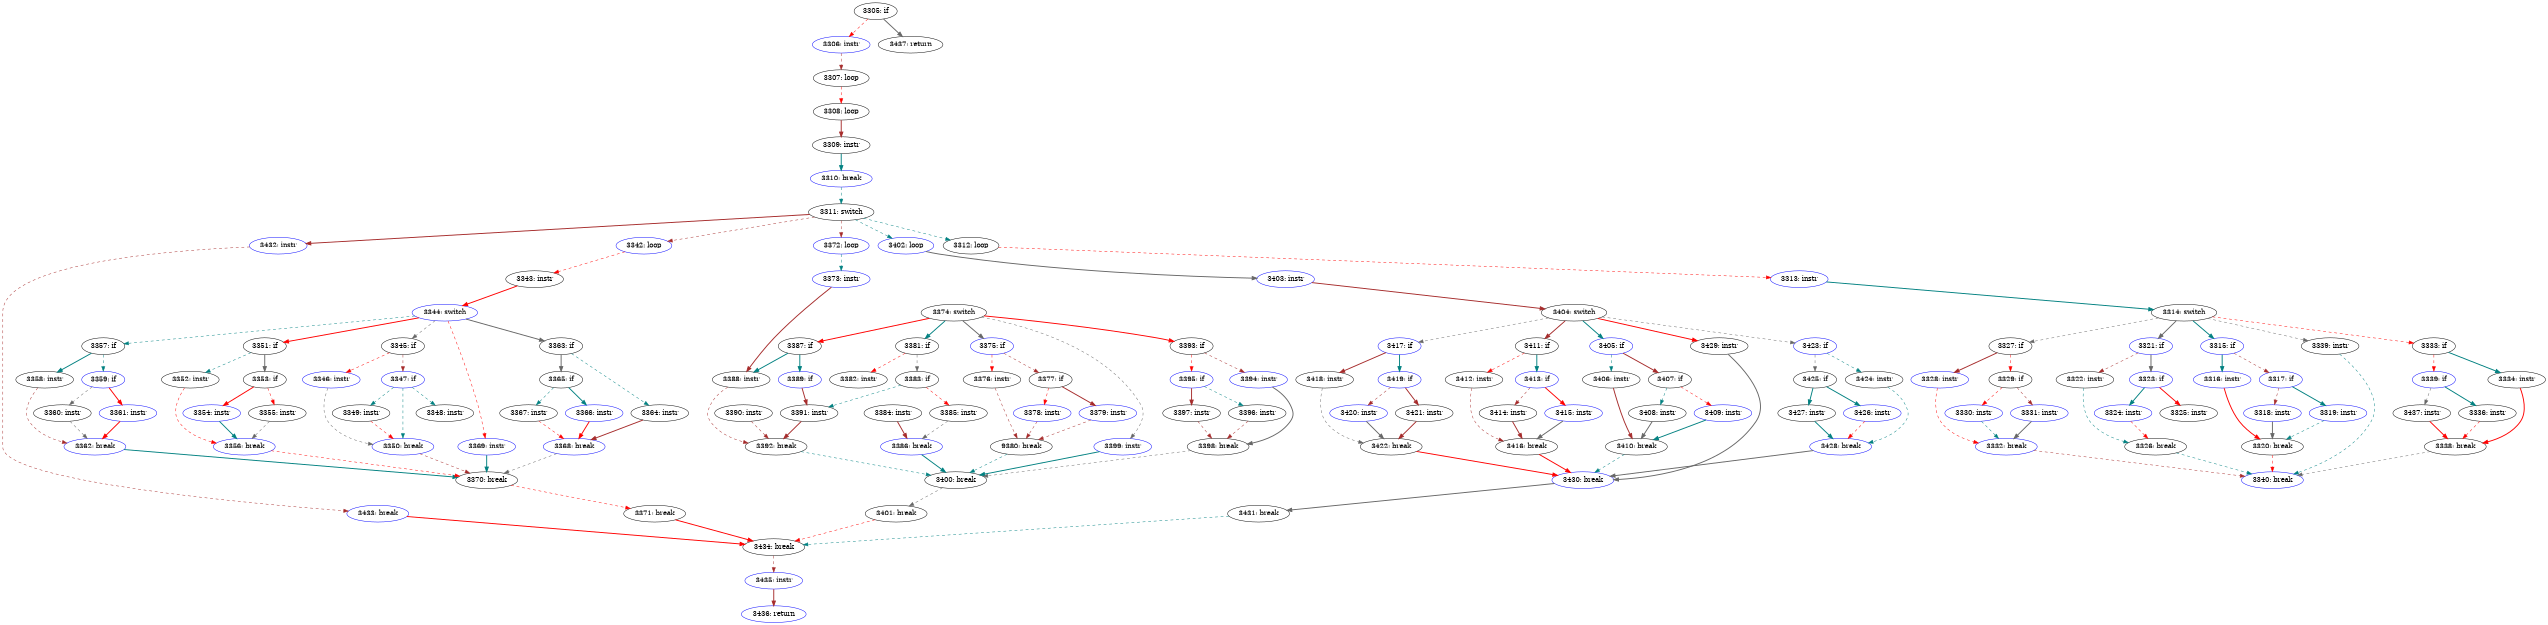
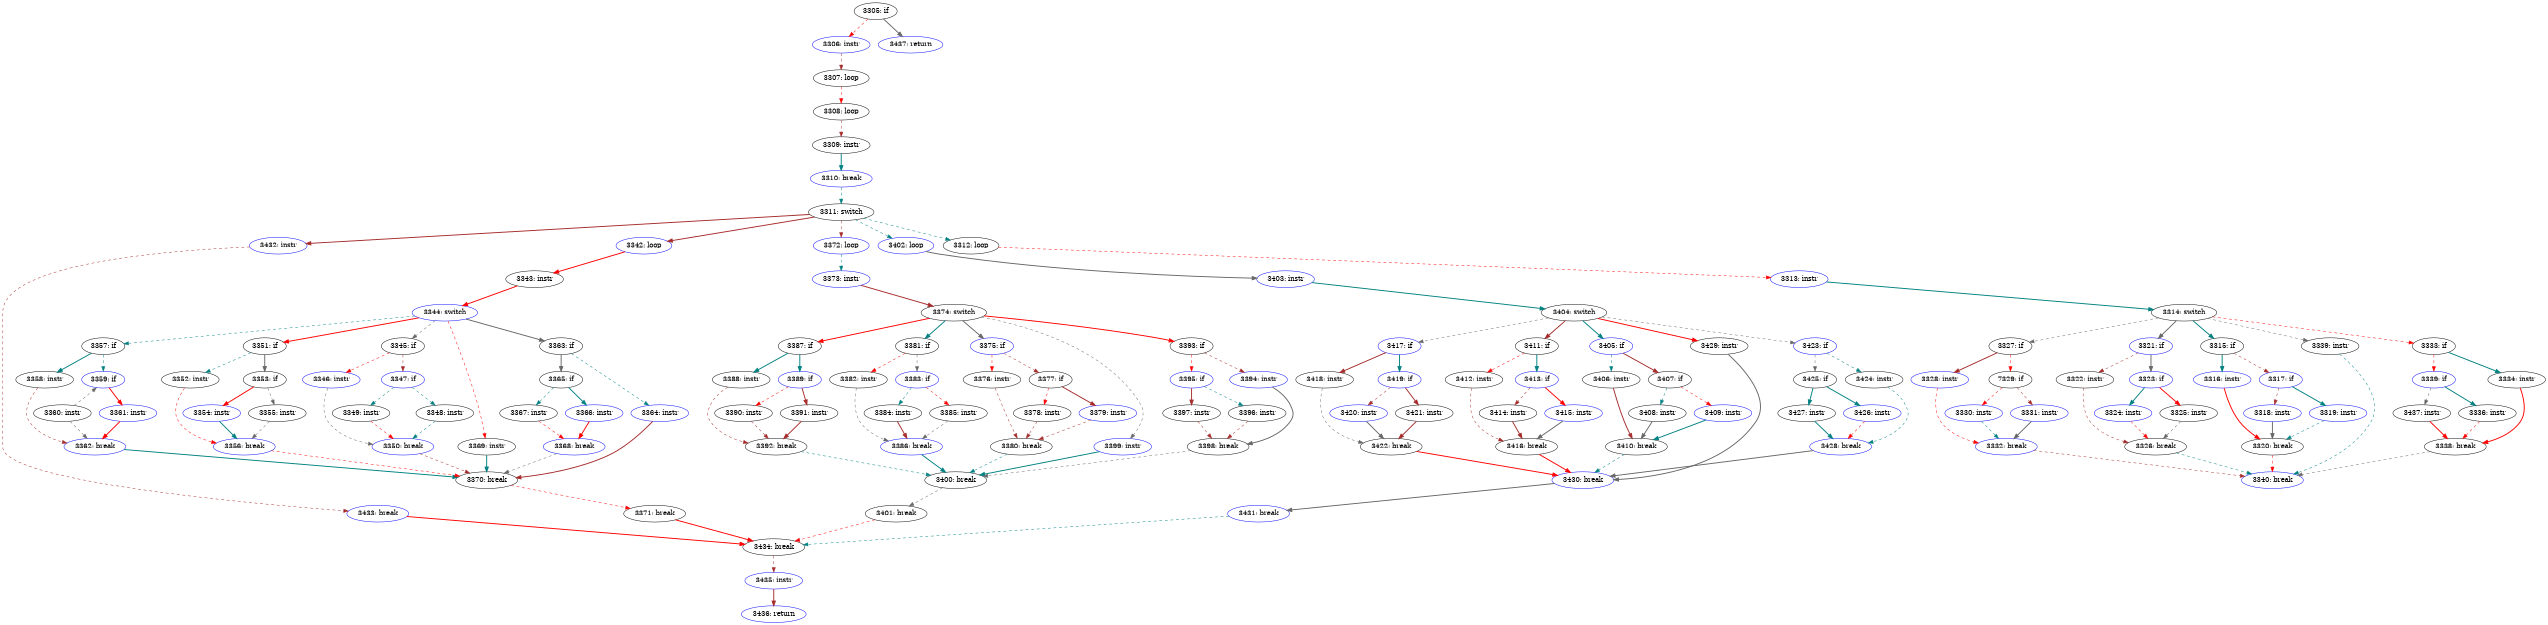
node "3437: return": color black -> blue
edge "3308: loop" -> "3309: instr": style bold -> dashed
edge "3311: switch" -> "3342: loop": style dashed -> bold
edge "3342: loop" -> "3343: instr": style dashed -> bold
edge "3403: instr" -> "3404: switch": color brown -> teal
edge "3373: instr" -> "3388: instr": now "3373: instr" -> "3374: switch"
node "3315: if": color blue -> black
node "3383: if": color black -> blue
node "3329: if": label "3329: if" -> "7329: if"
edge "3359: if" -> "3360: instr": reversed
edge "3353: if" -> "3355: instr": color red -> gray40
edge "3389: if" -> "3390: instr": added
edge "3383: if" -> "3391: instr": now "3383: if" -> "3384: instr"
edge "3347: if" -> "3350: break": now "3348: instr" -> "3350: break"
node "3364: instr": color black -> blue
node "3378: instr": color blue -> black
edge "3382: instr" -> "3386: break": added
edge "3322: instr" -> "3326: break": color teal -> brown
edge "3325: instr" -> "3326: break": added
edge "3364: instr" -> "3368: break": now "3364: instr" -> "3370: break"
node "3369: instr": color blue -> black
node "9380: break": label "9380: break" -> "3380: break"
node "3431: break": color black -> blue
